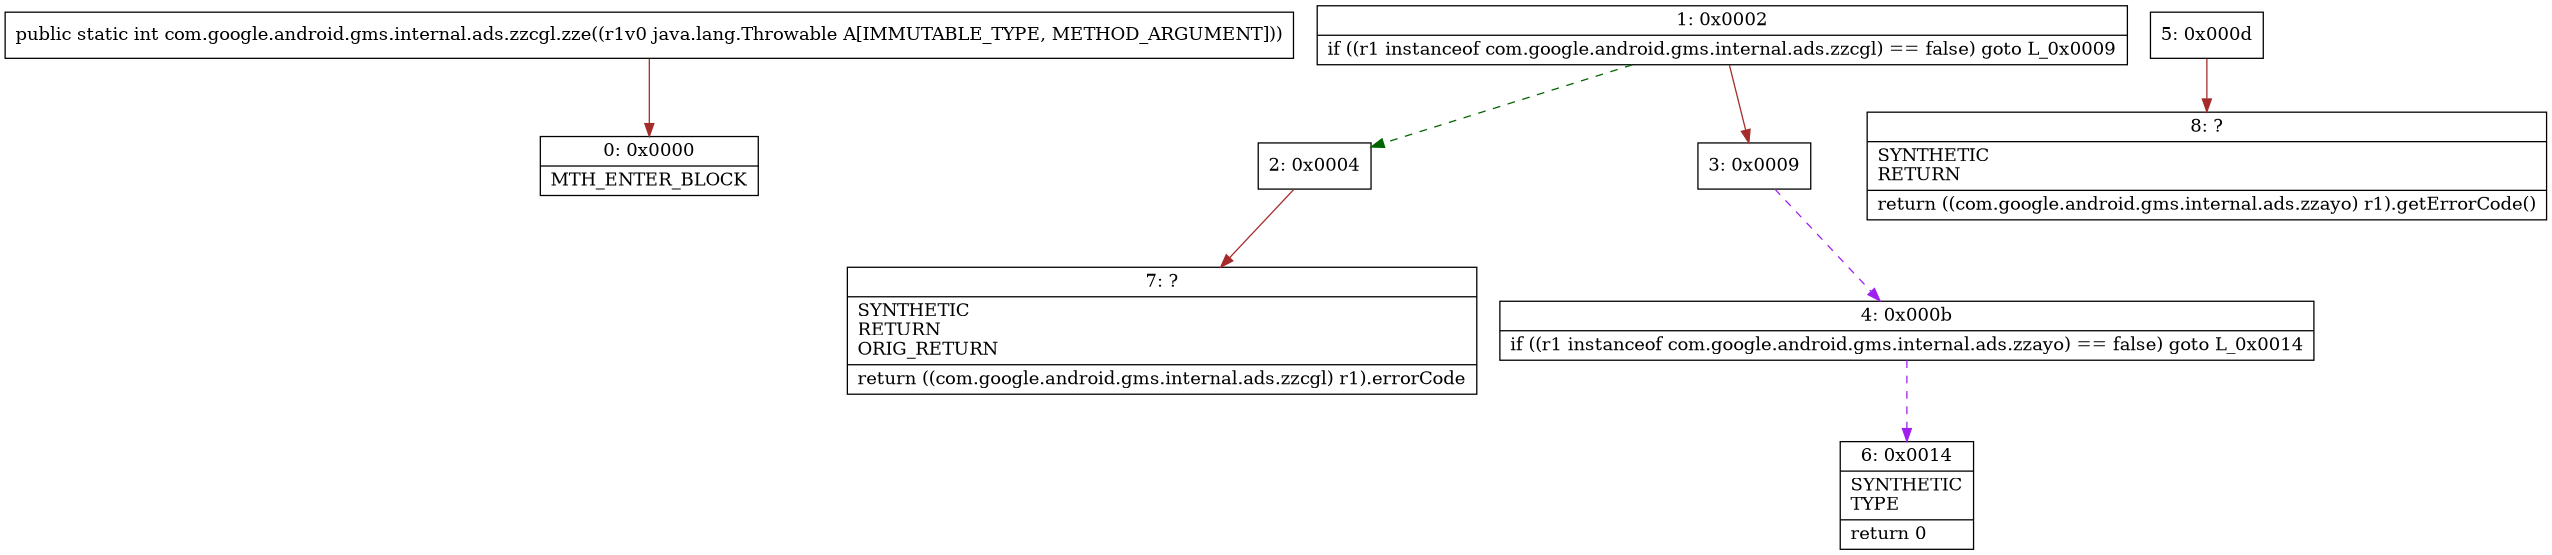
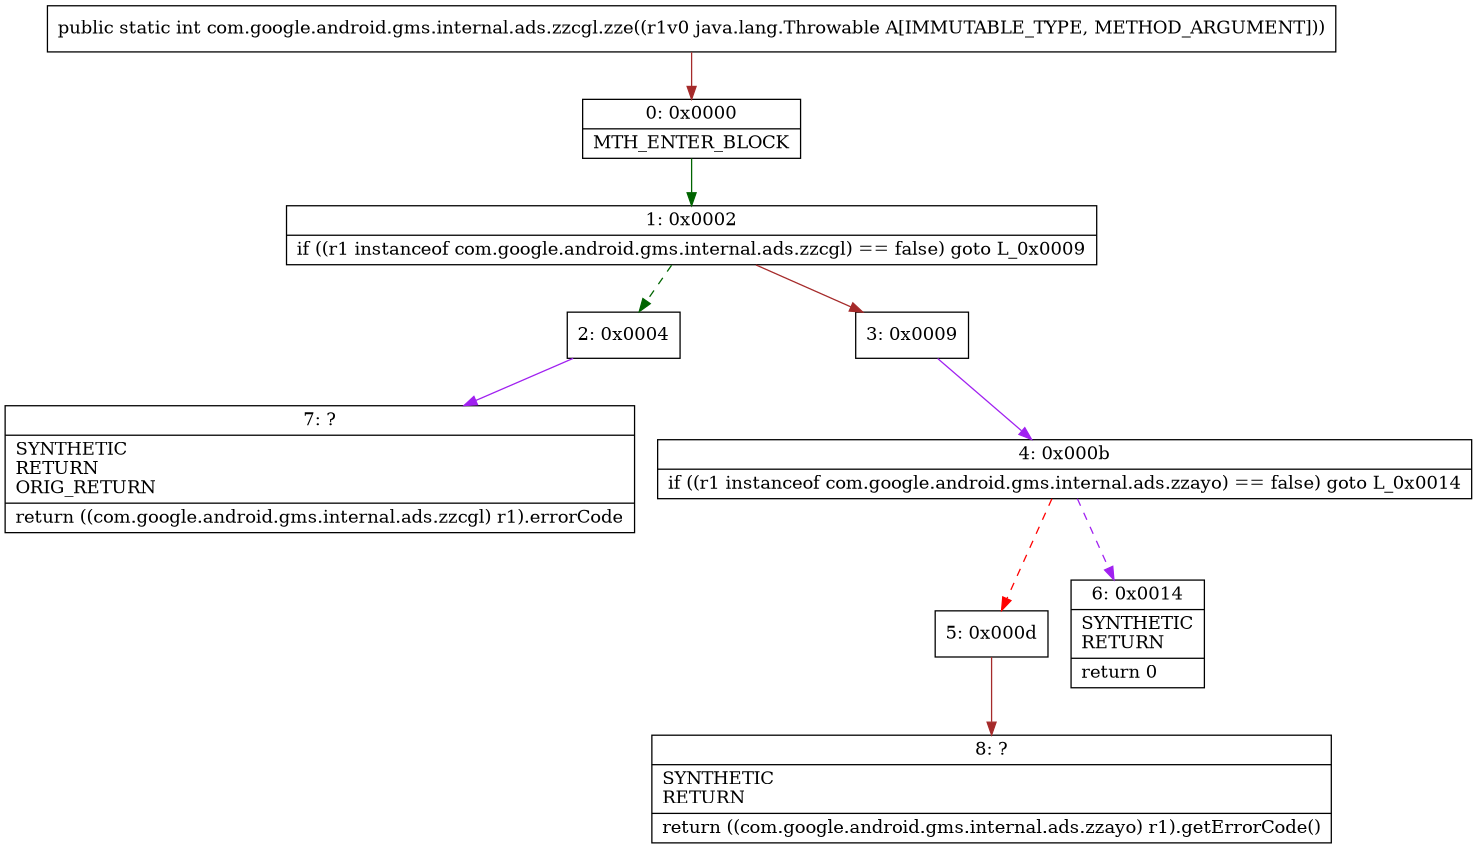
edge "0: 0x0000" -> "1: 0x0002": added
edge "2: 0x0004" -> "7: ?": color brown -> purple
edge "3: 0x0009" -> "4: 0x000b": style dashed -> solid
node "6: 0x0014": text "TYPE" -> "RETURN"
edge "4: 0x000b" -> "5: 0x000d": added
